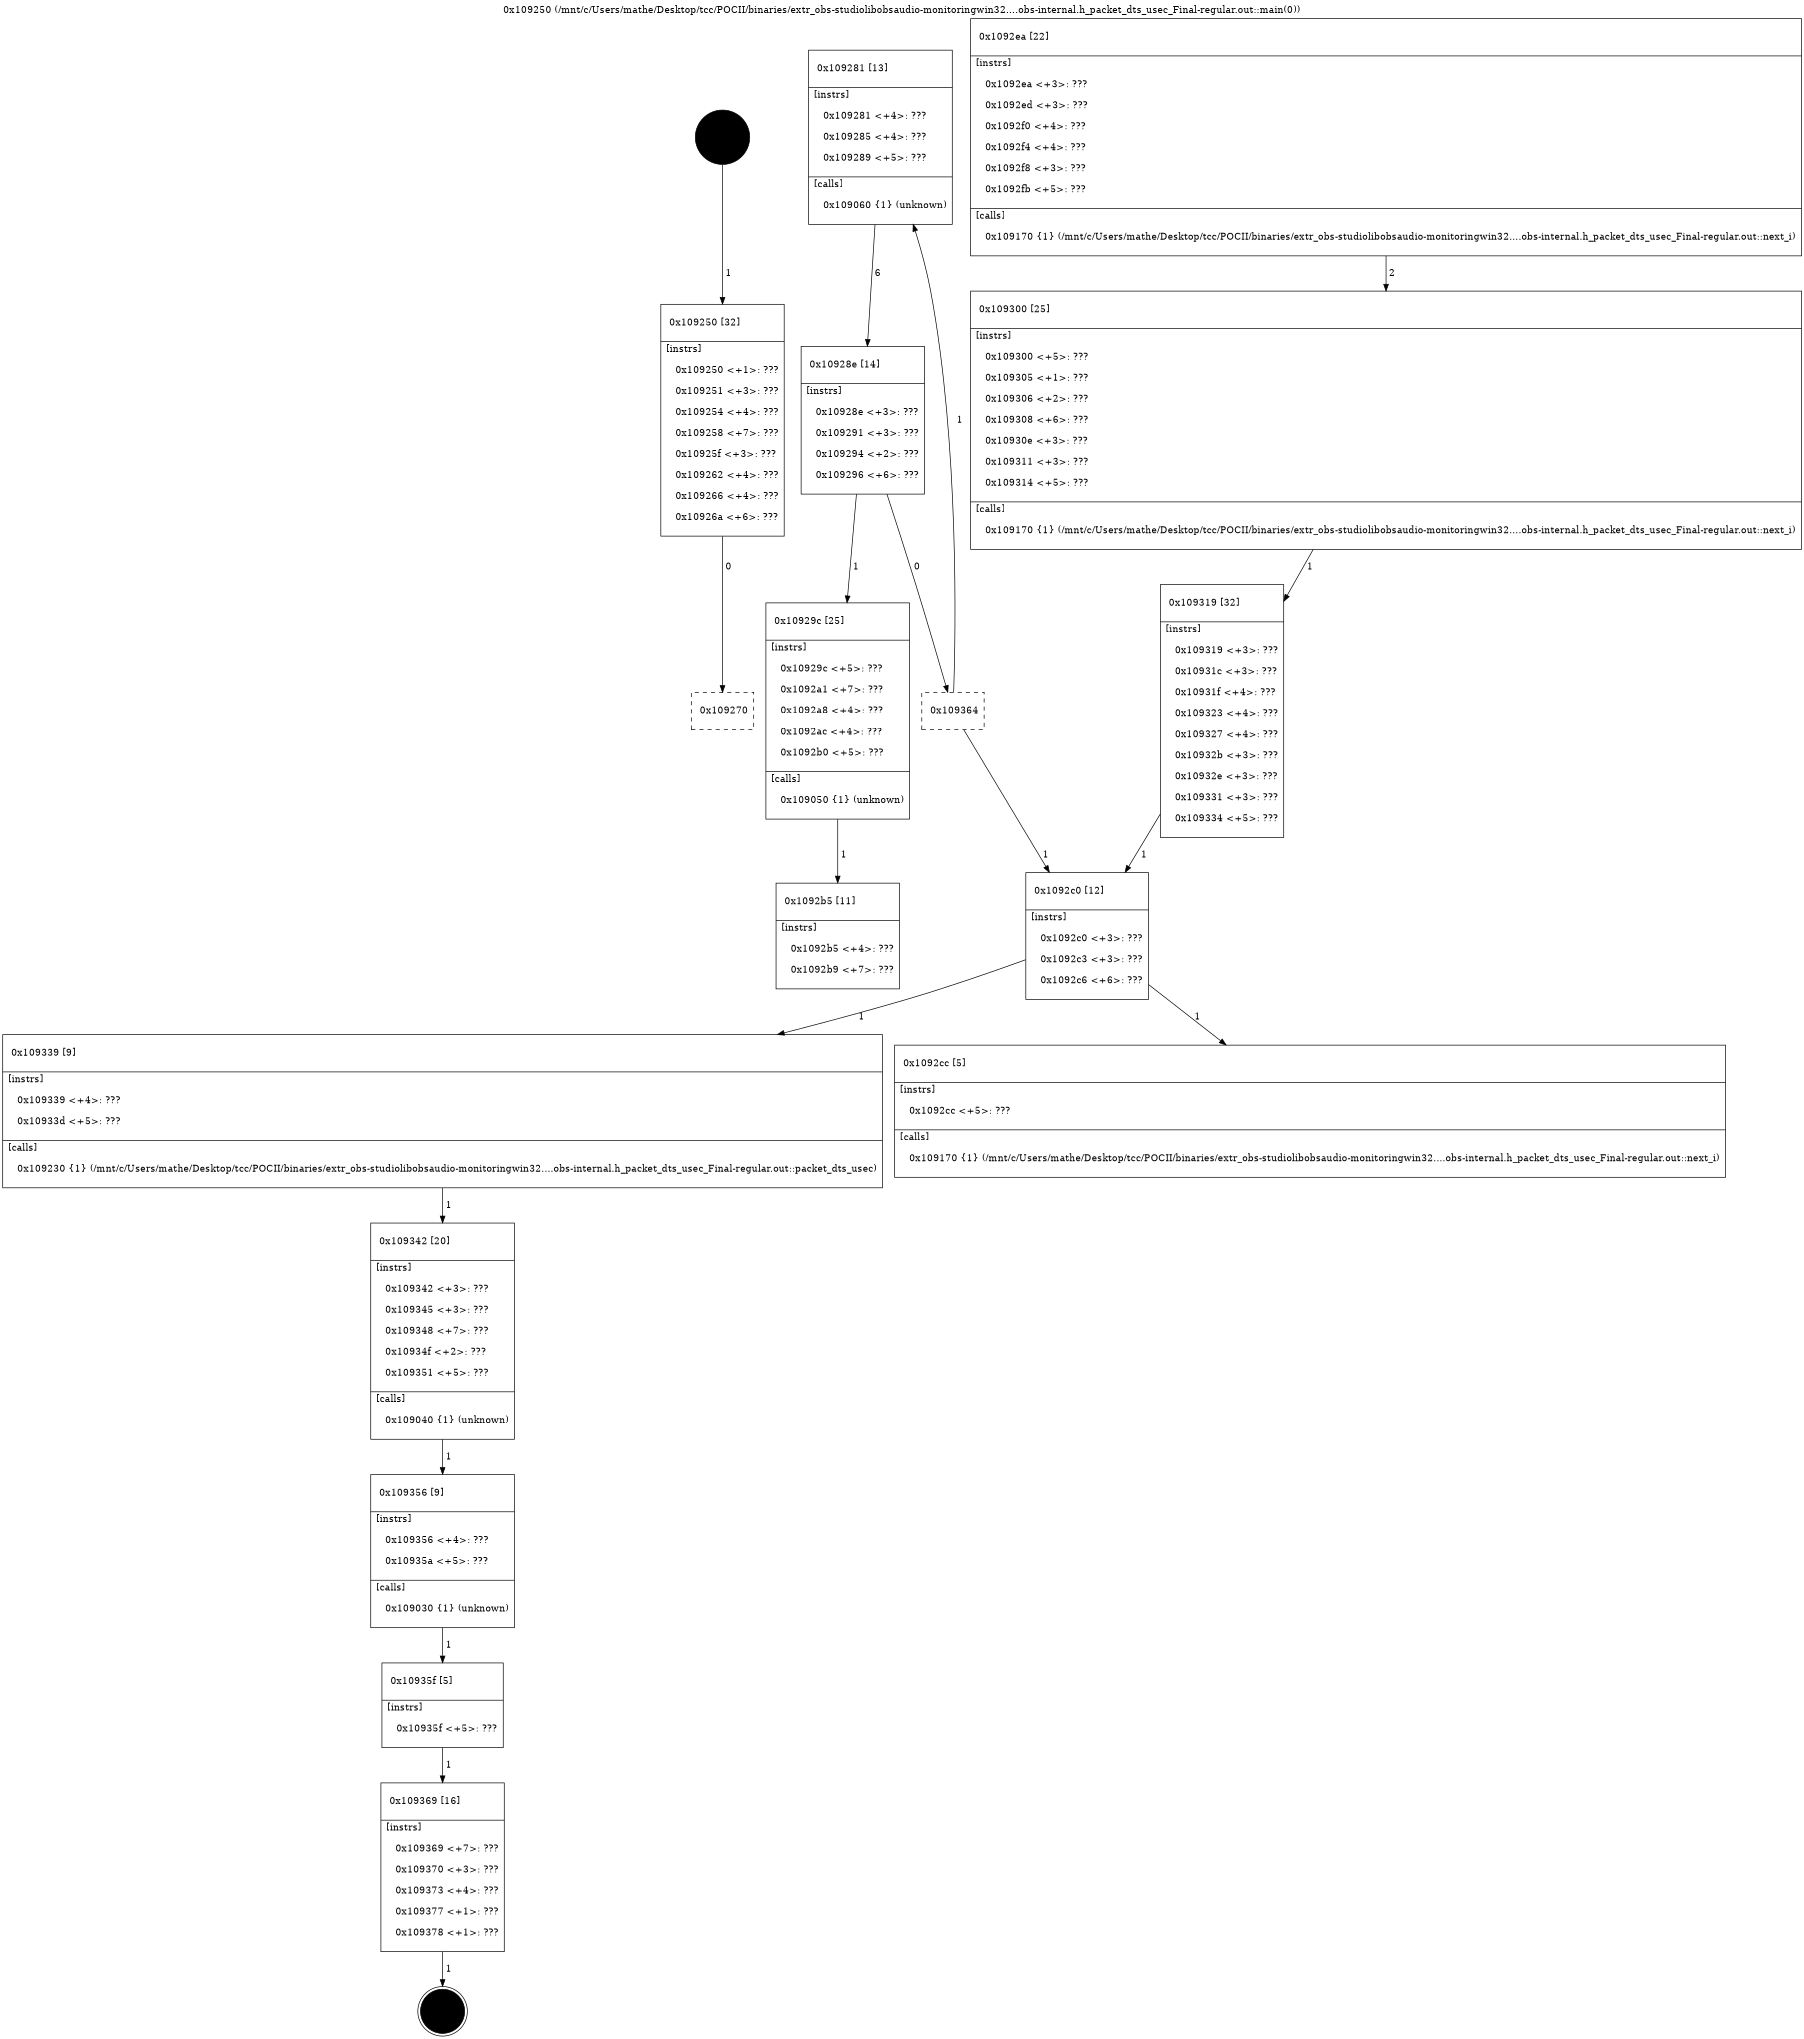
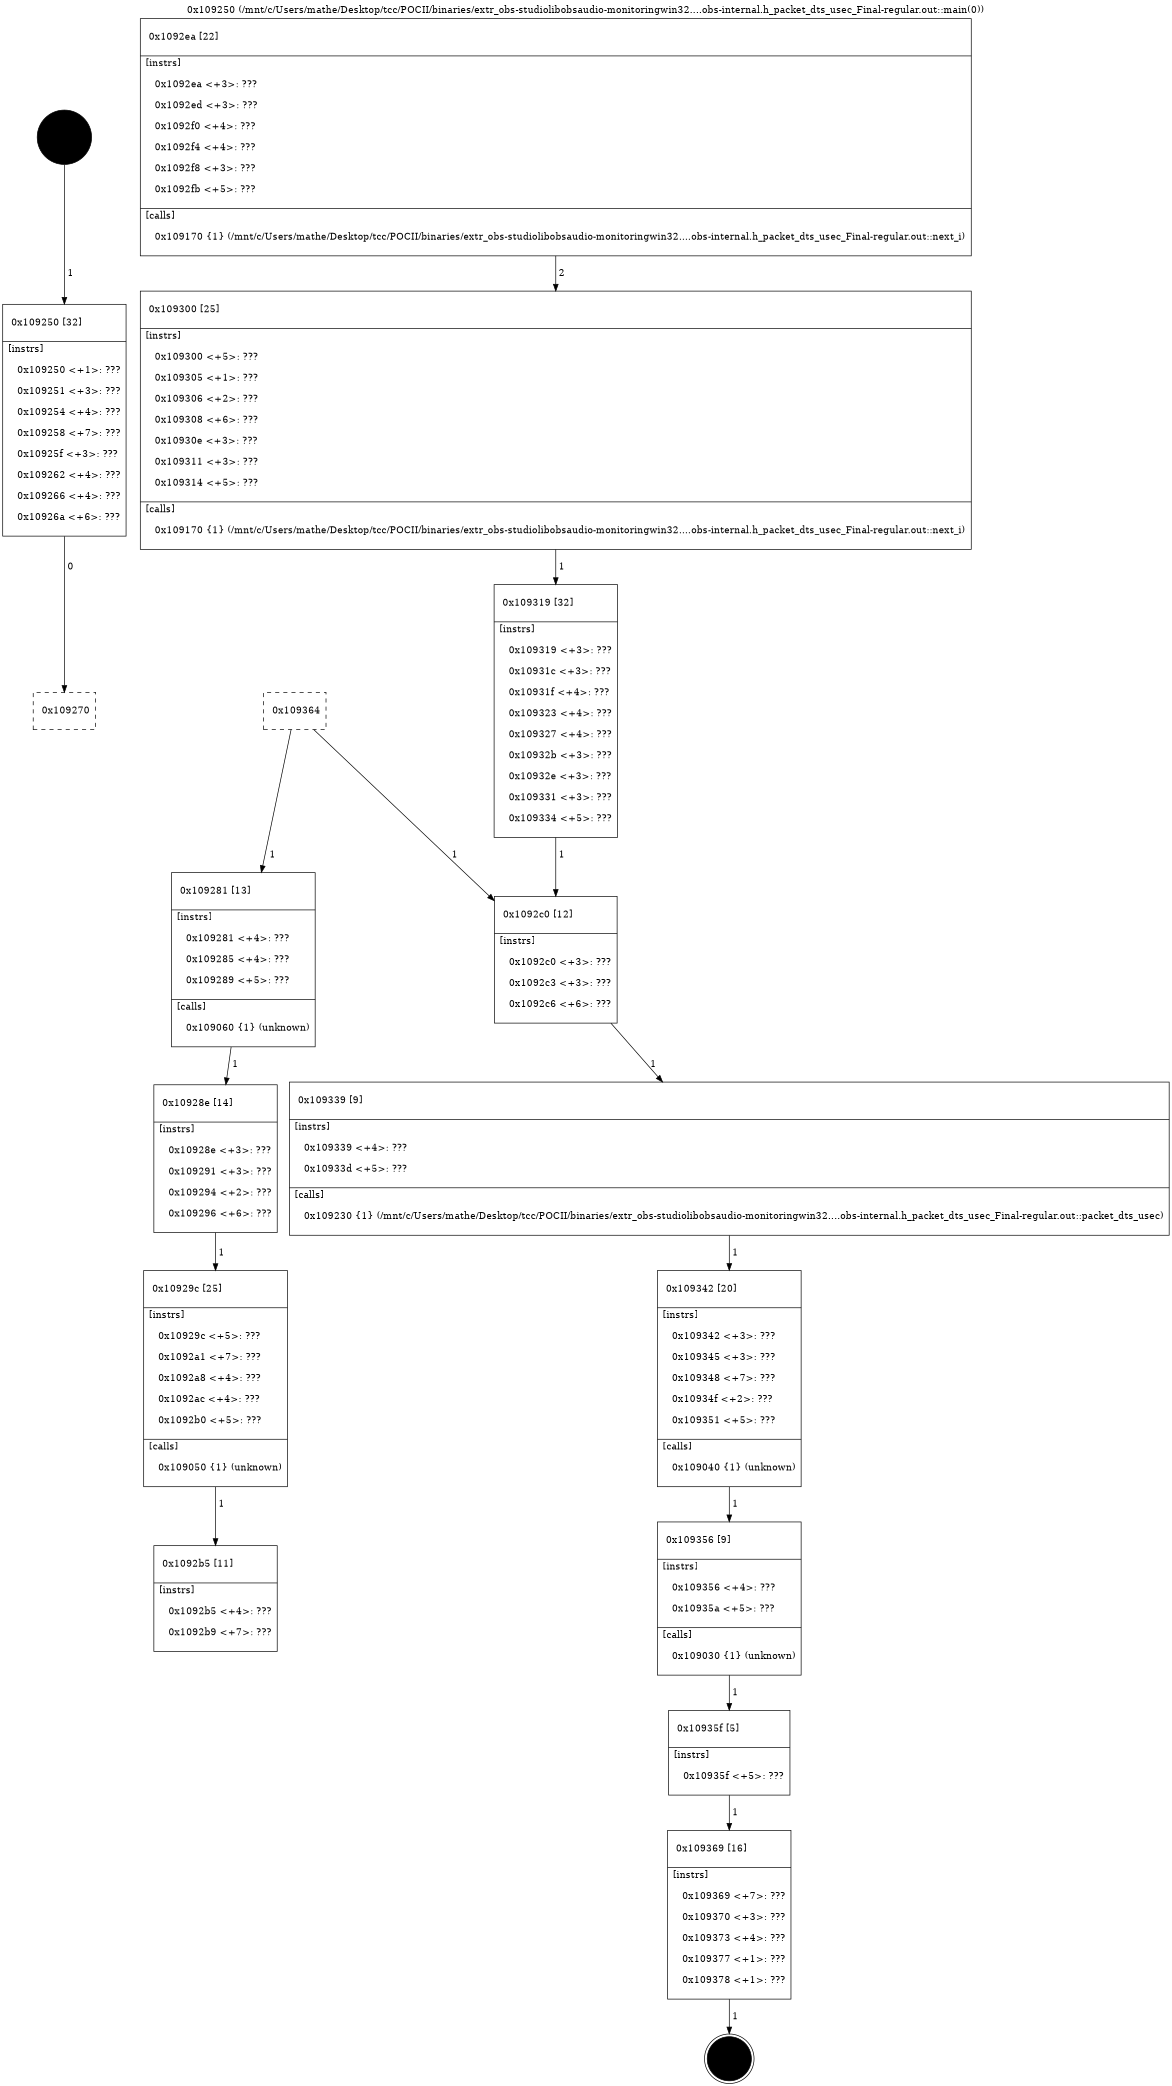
edge "0x109281 [13]" -> "0x10928e [14]": label " 6" -> " 1"
edge "0x10928e [14]" -> "0x109364": removed, label "0"
node "0x1092cc [5]": removed
